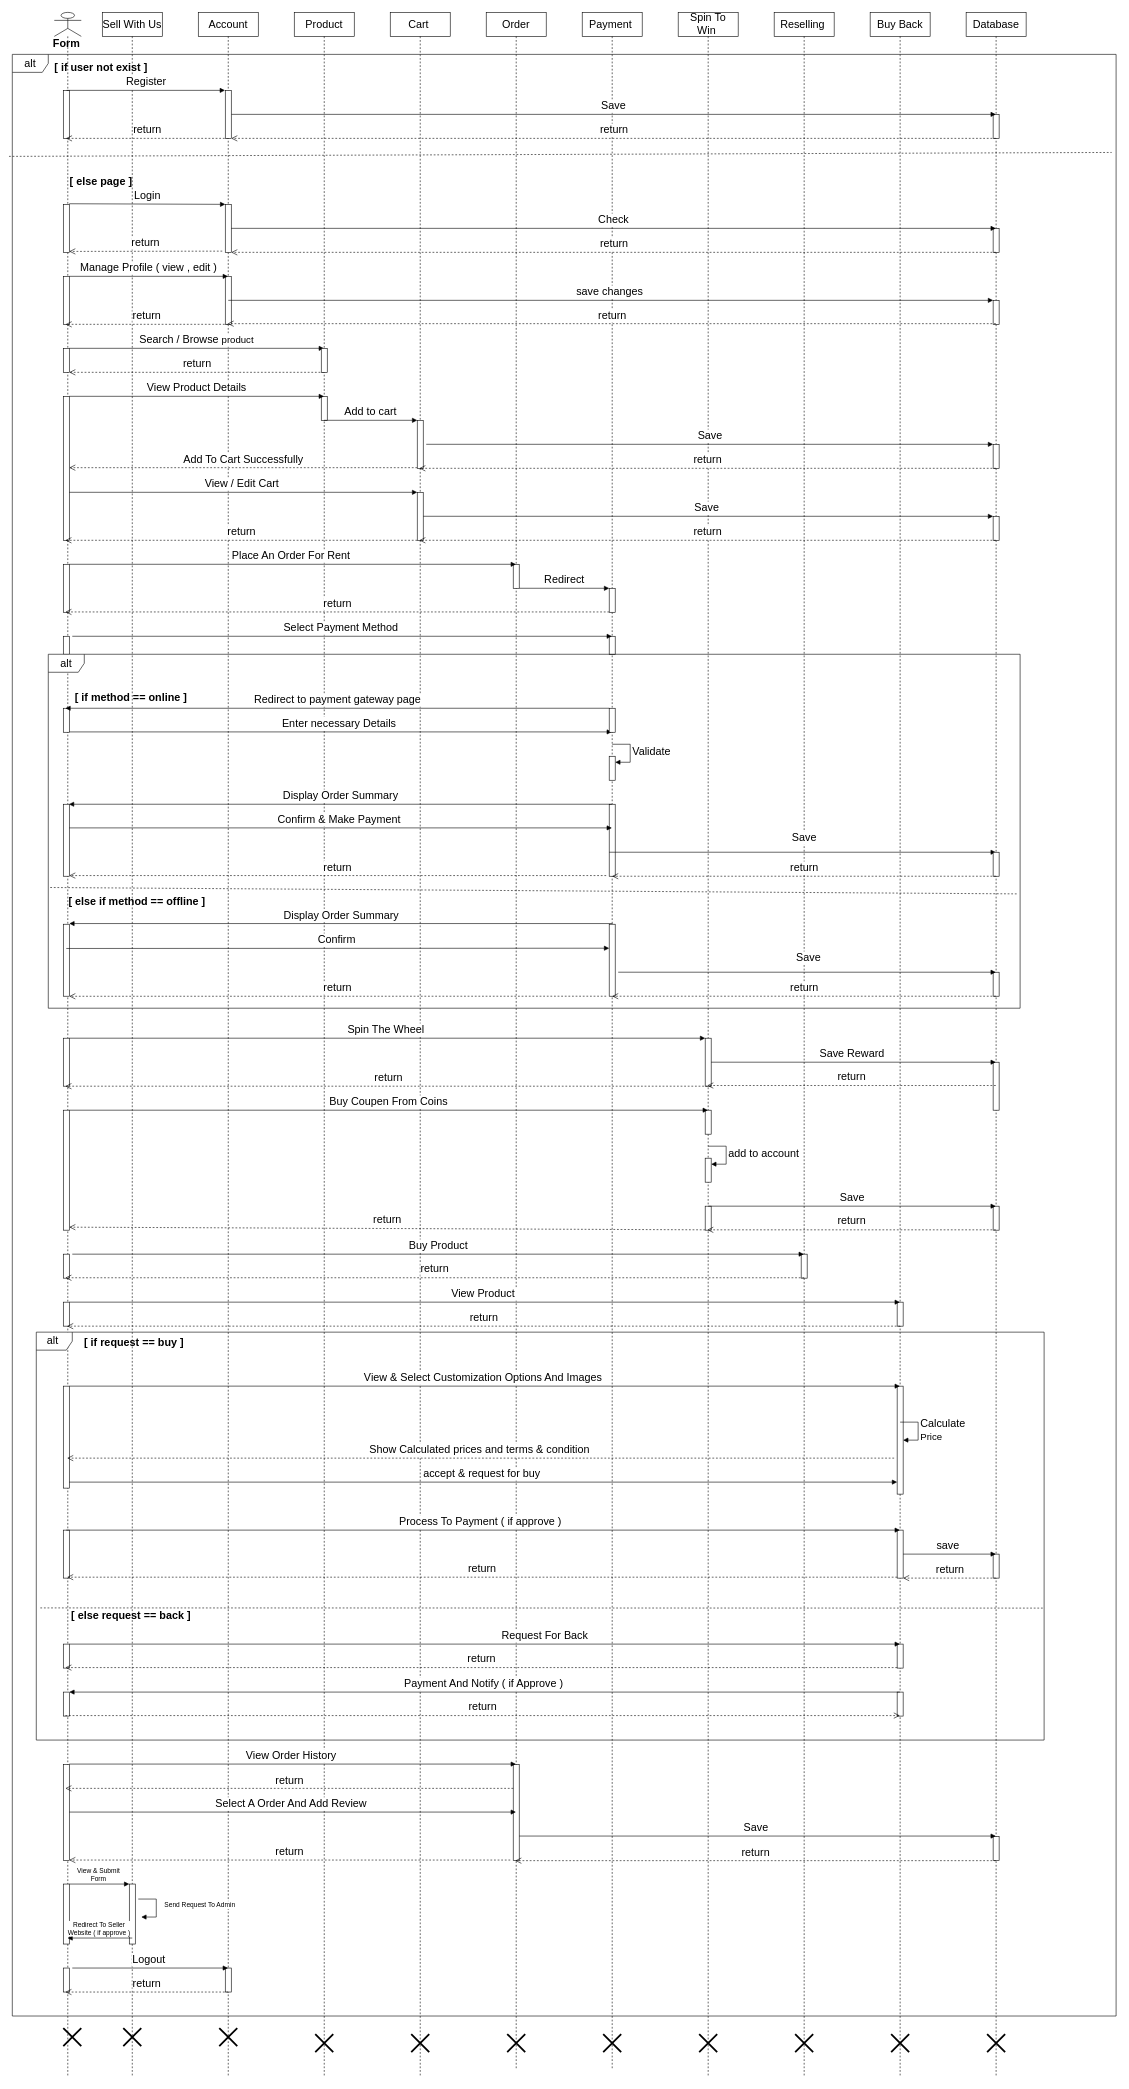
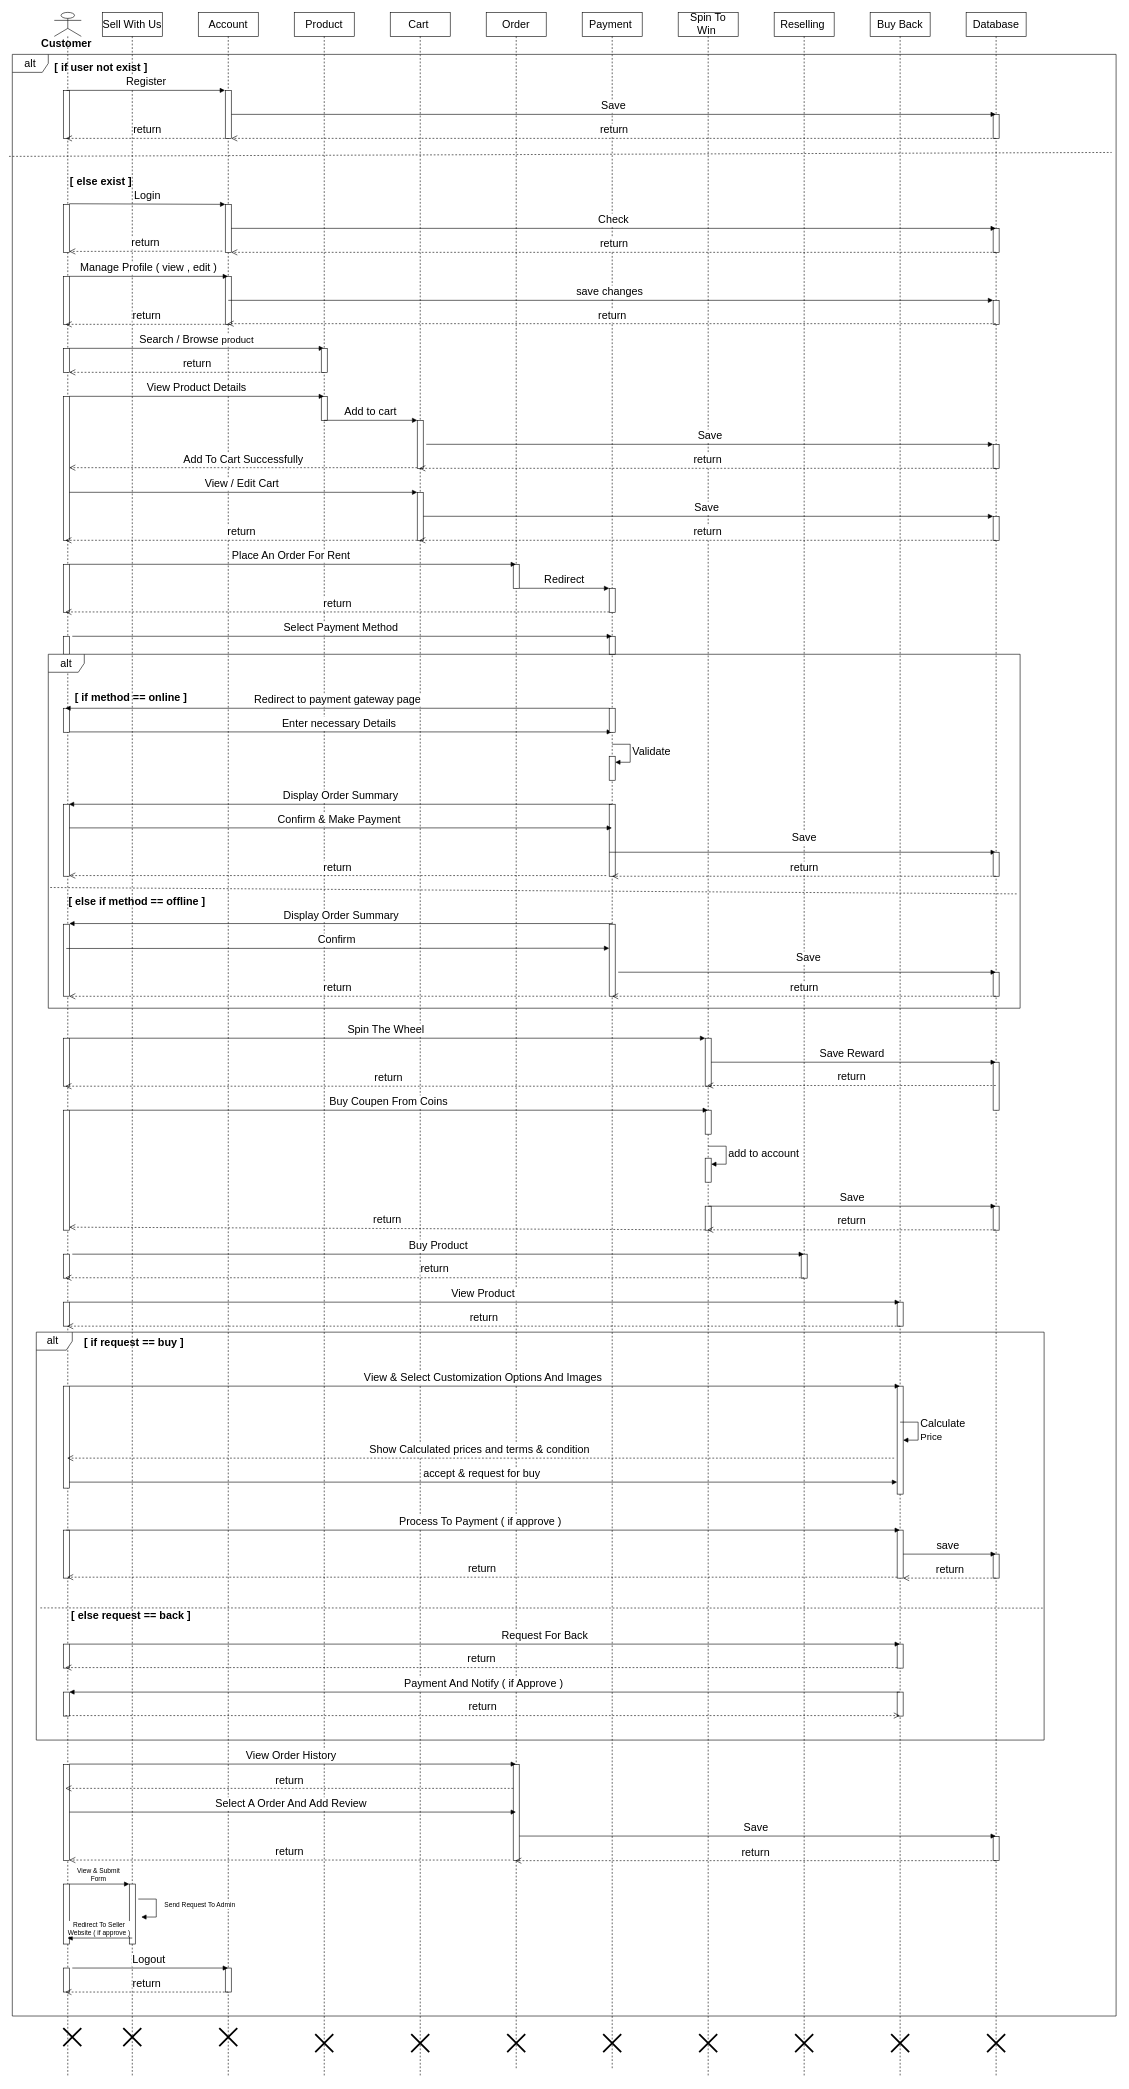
node "Form": label "Form" -> "Customer"
node "[ else page ]": label "[ else page ]" -> "[ else exist ]"
